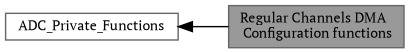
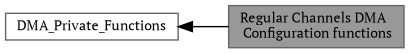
node "ADC_Private_Functions": label "ADC_Private_Functions" -> "DMA_Private_Functions"
